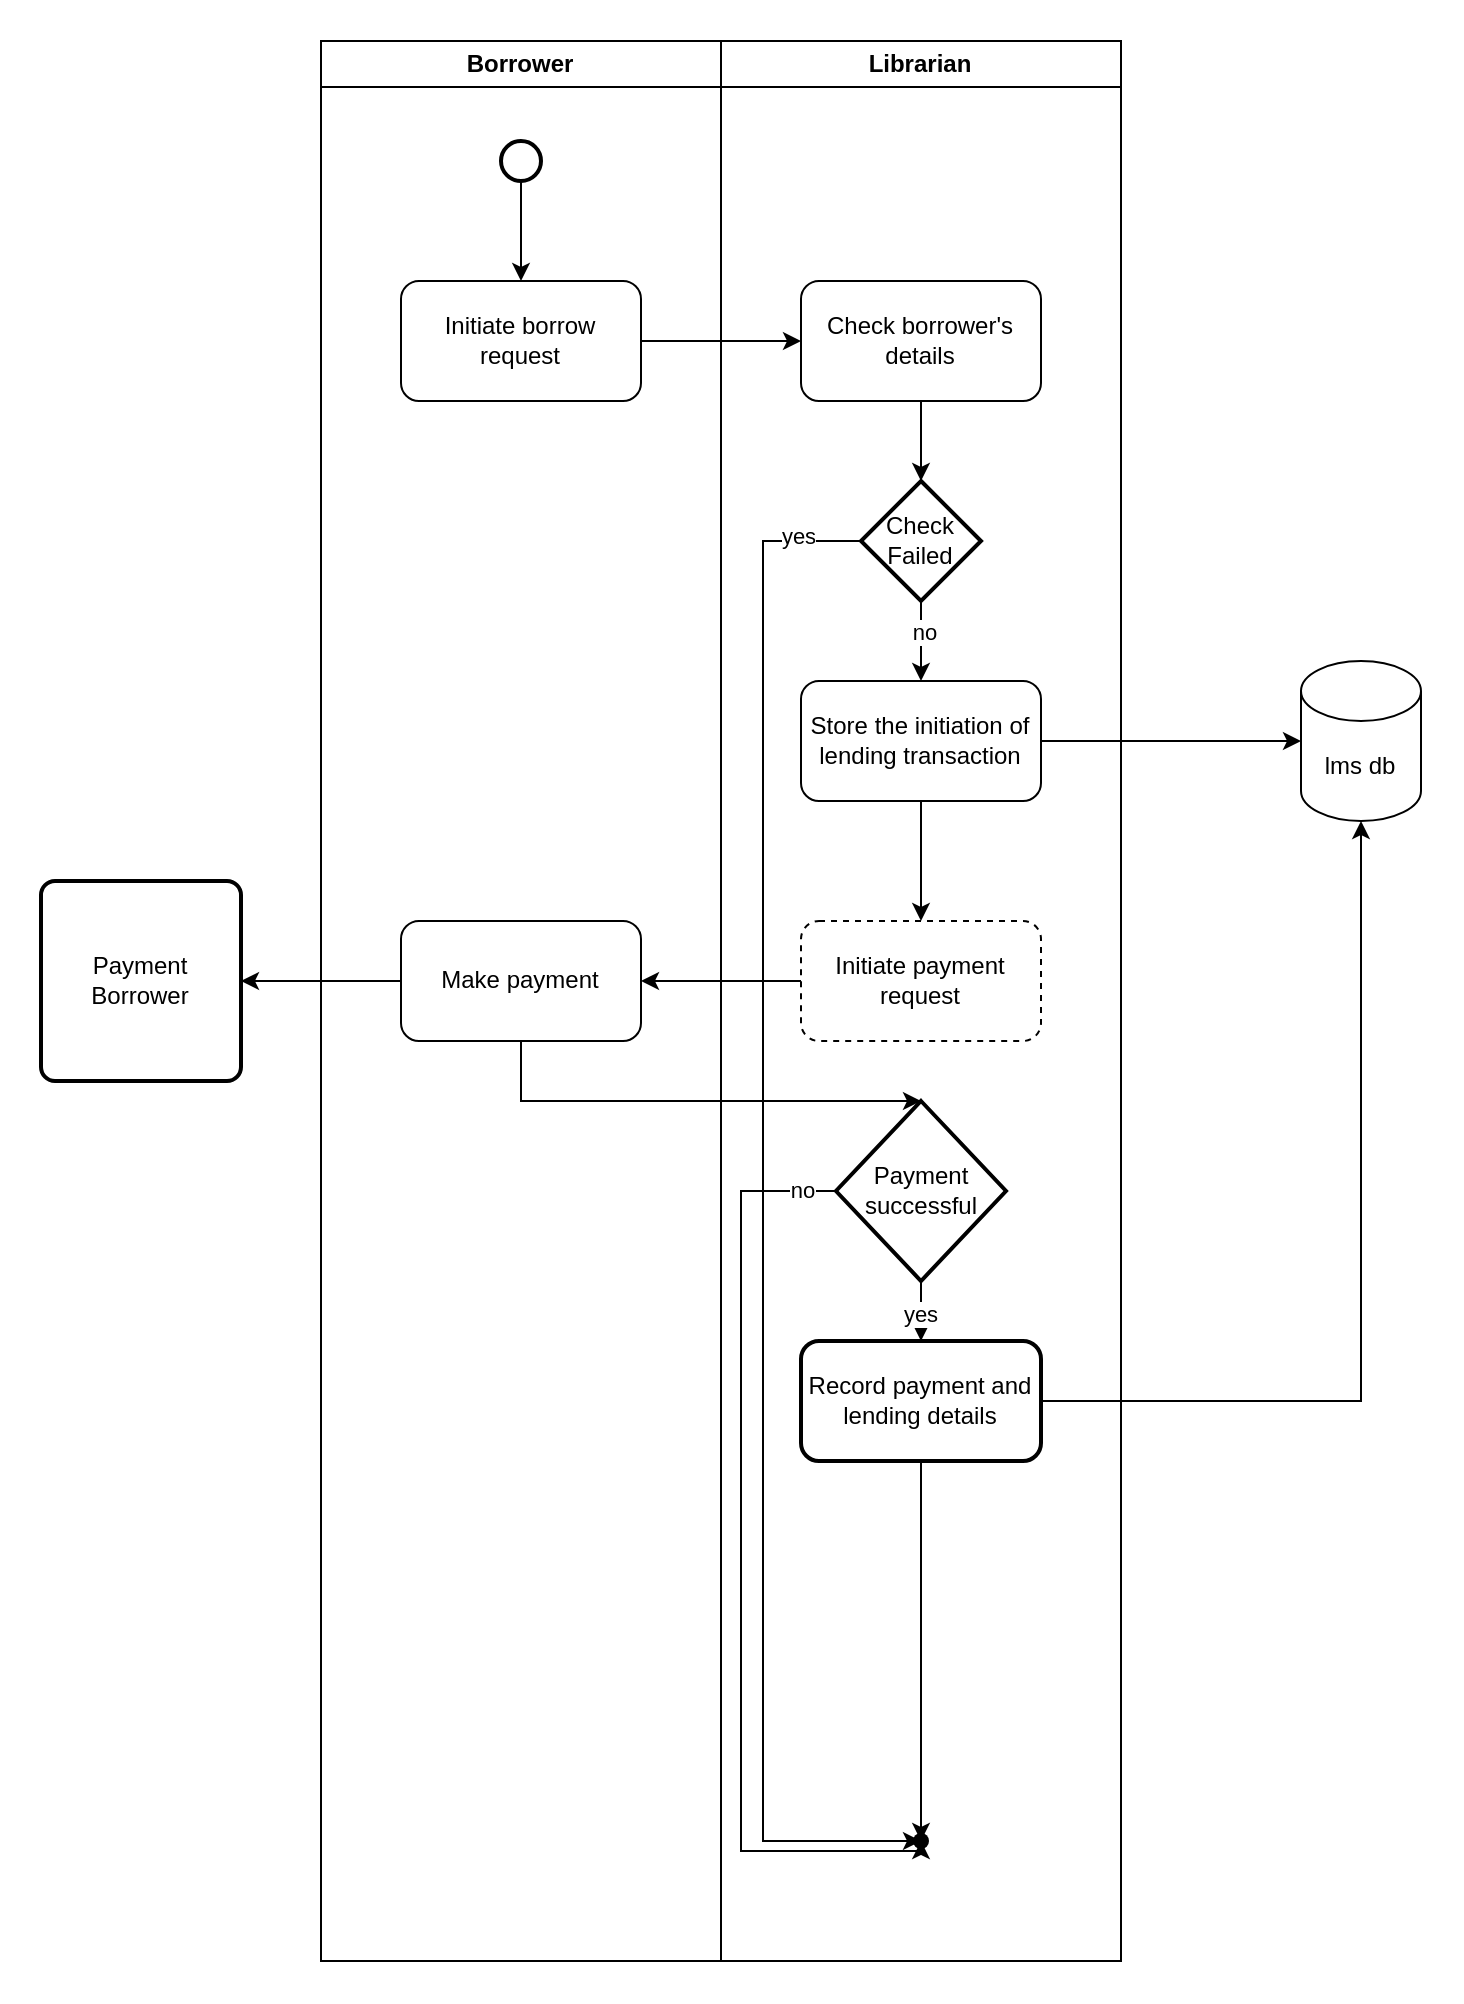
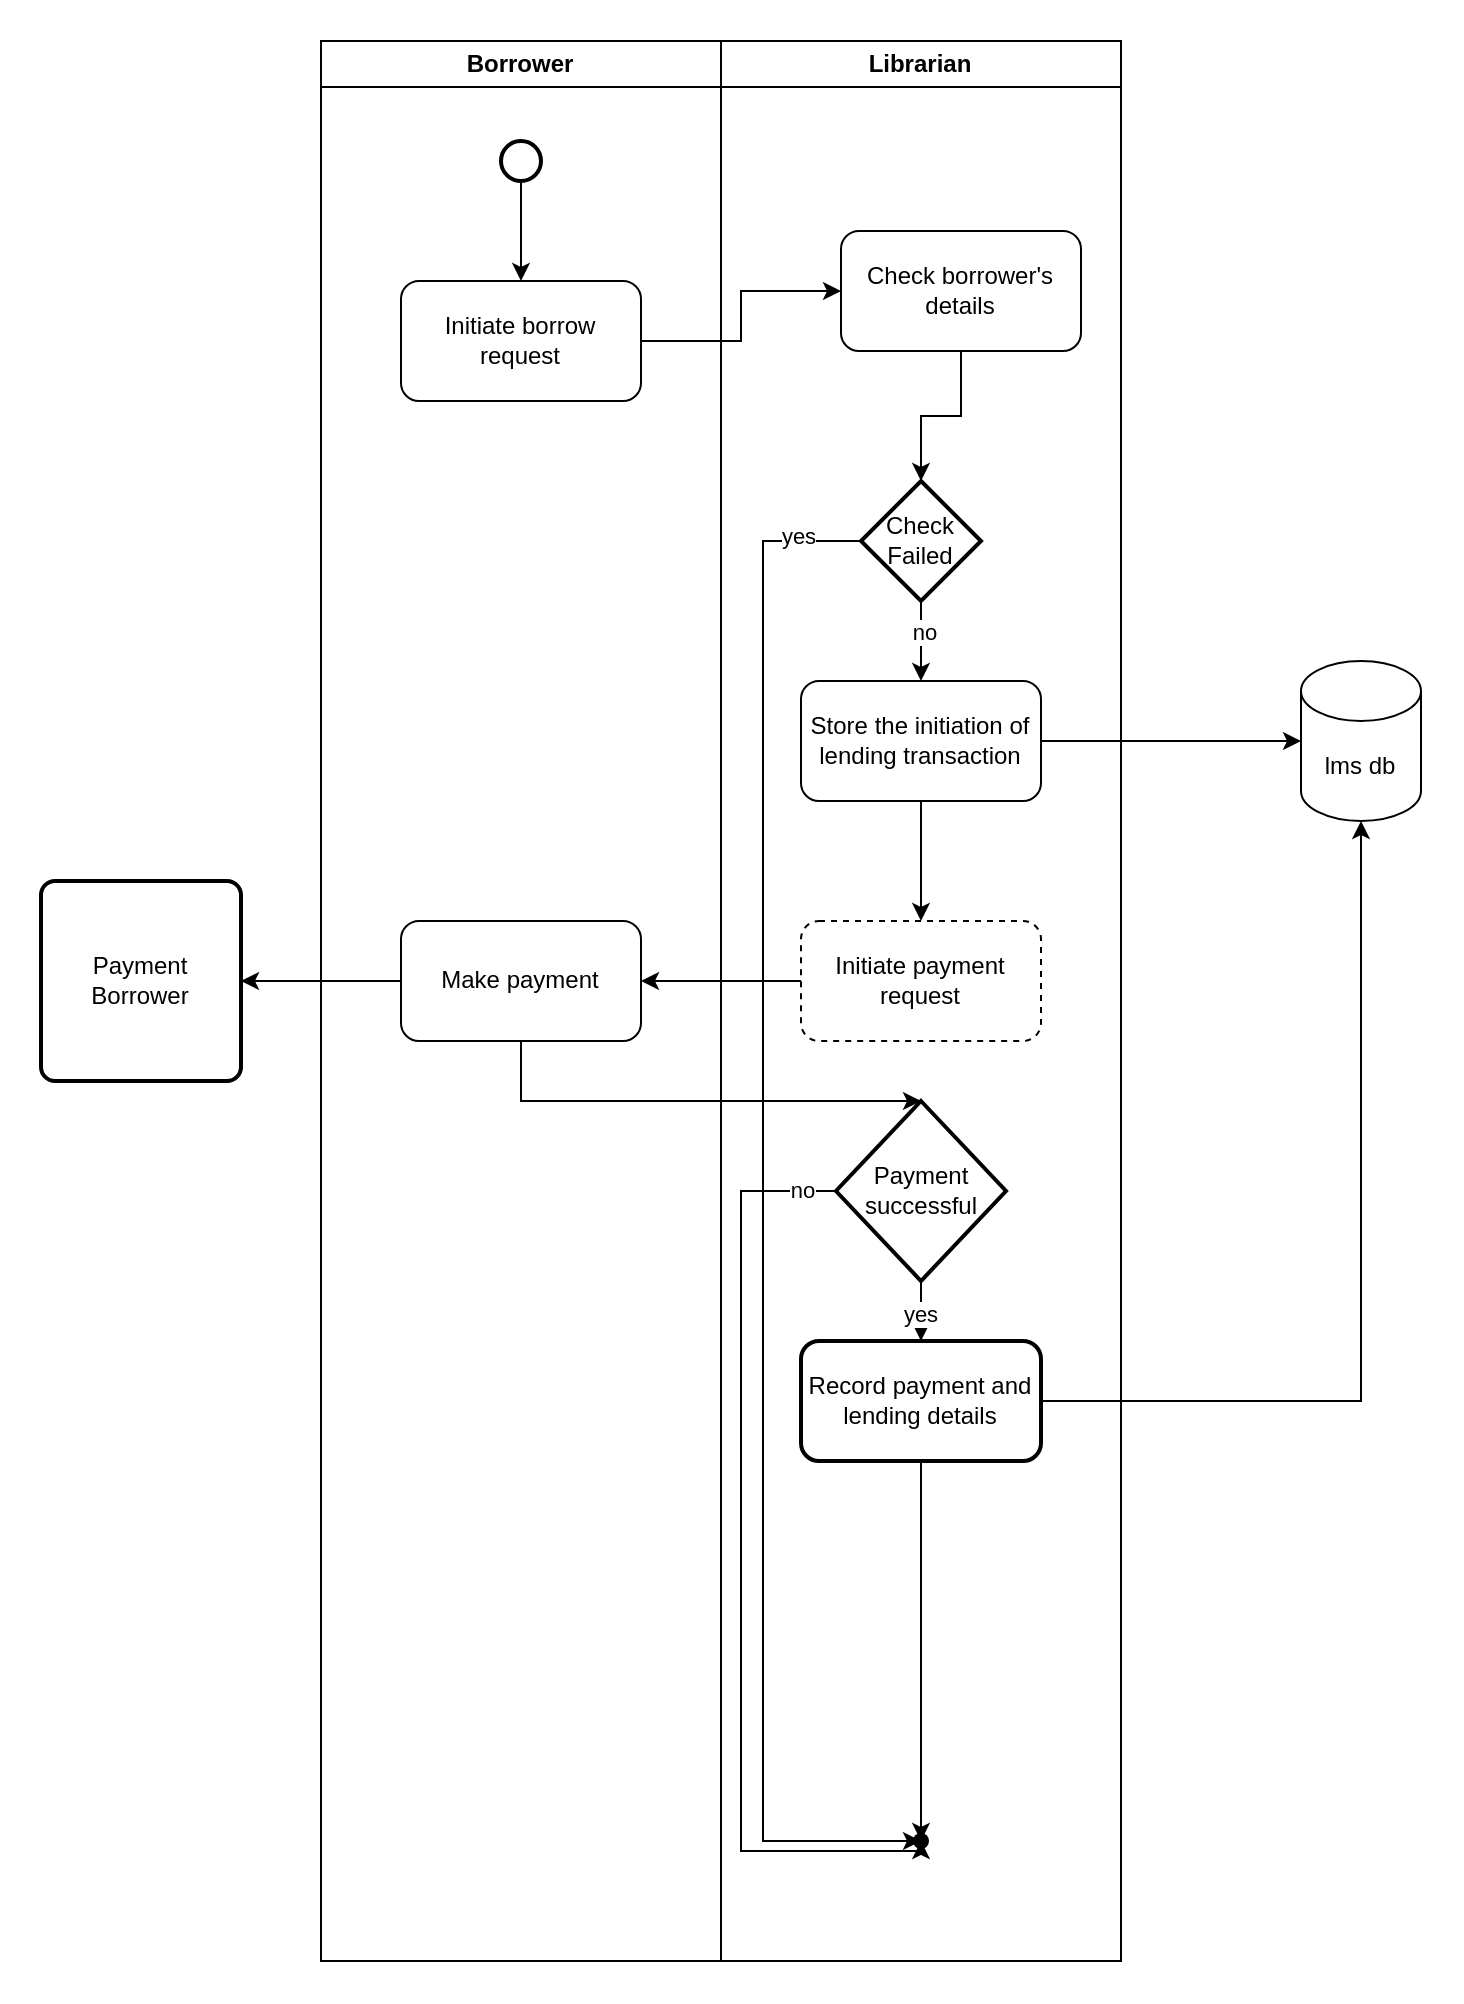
node "Check borrower's details": moved (921, 341) -> (961, 291)
